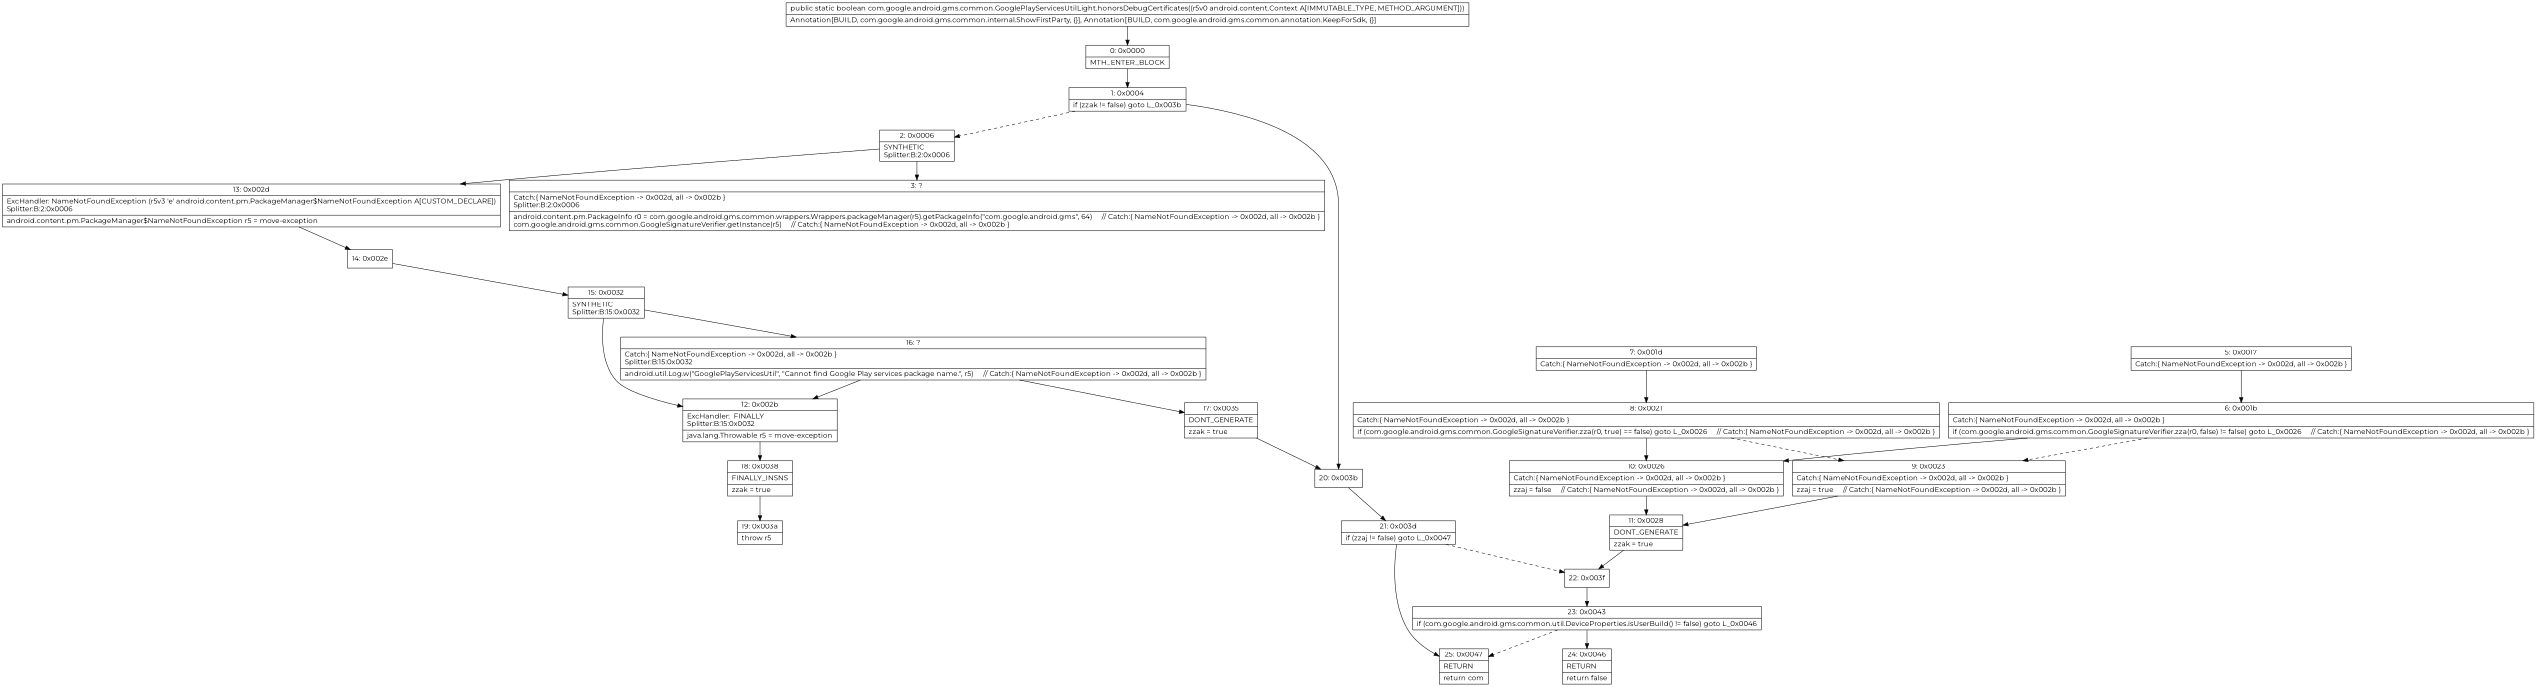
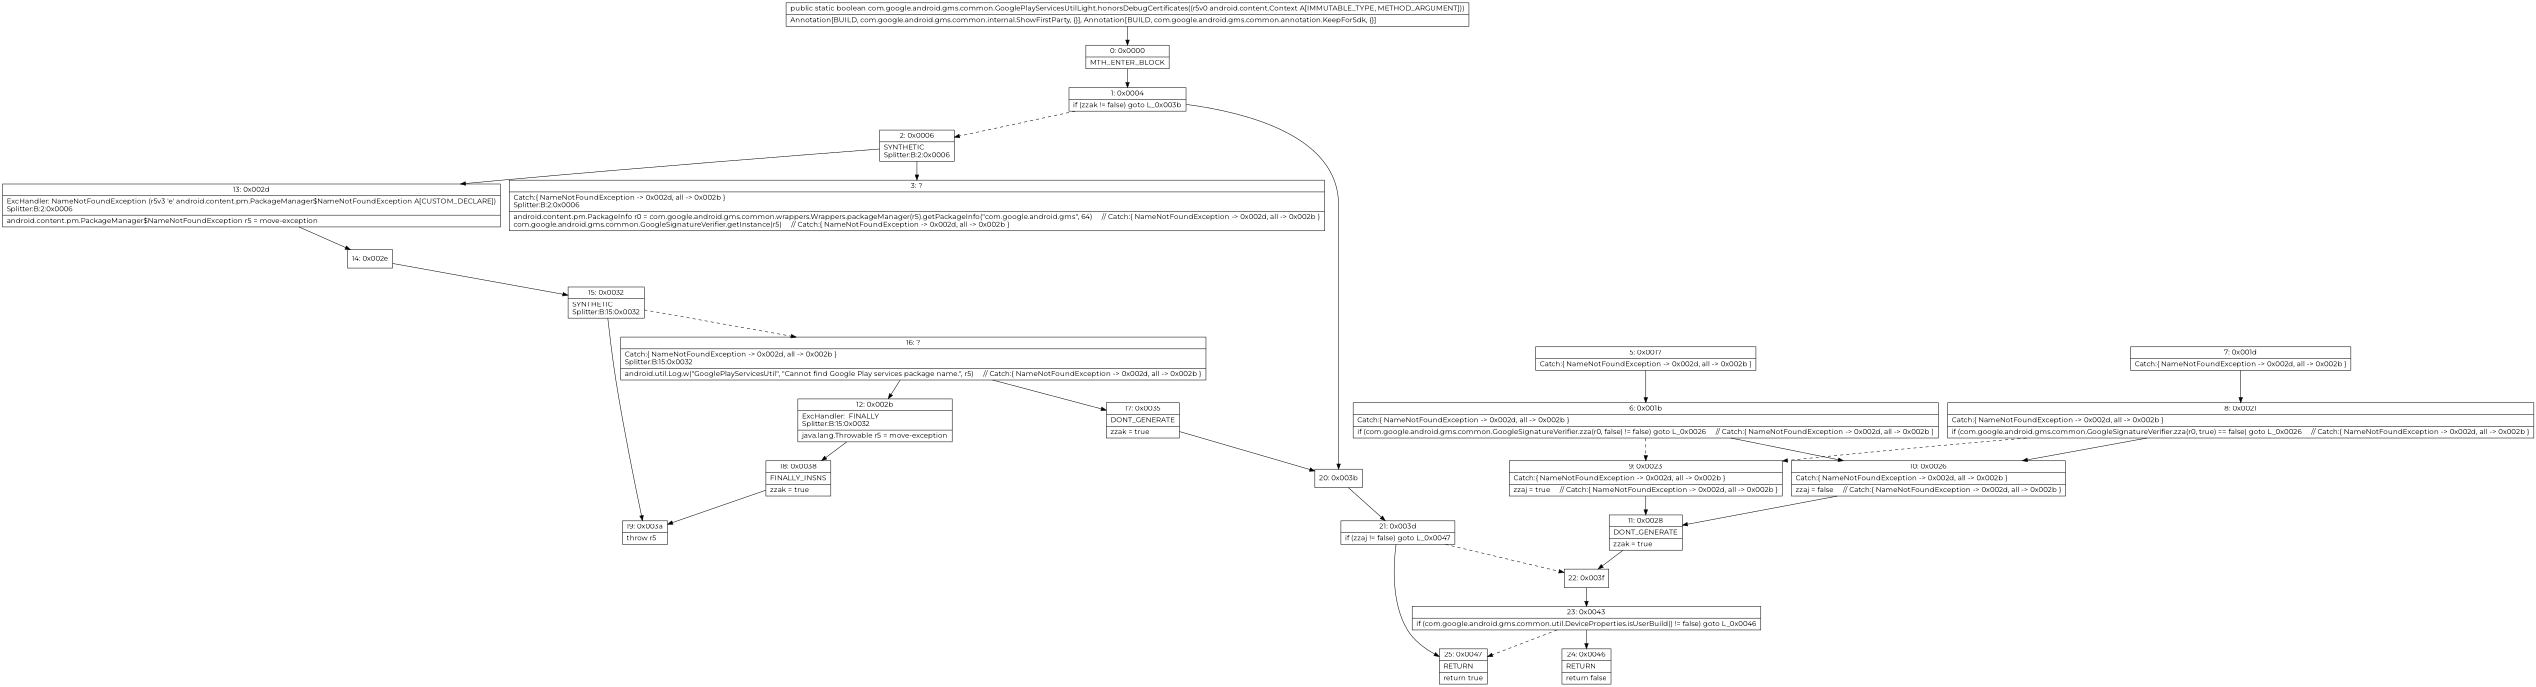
edge "15: 0x0032" -> "16: ?": style solid -> dashed
edge "15: 0x0032" -> "12: 0x002b": now "15: 0x0032" -> "19: 0x003a"
node "25: 0x0047": text "return com" -> "return true"
